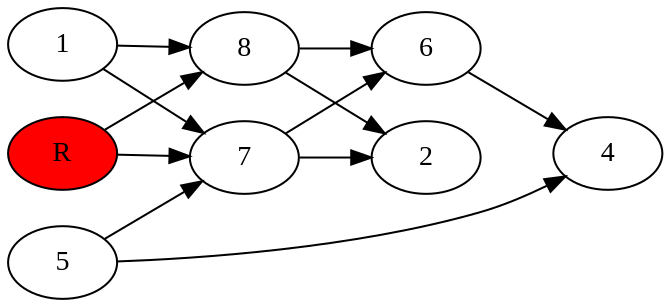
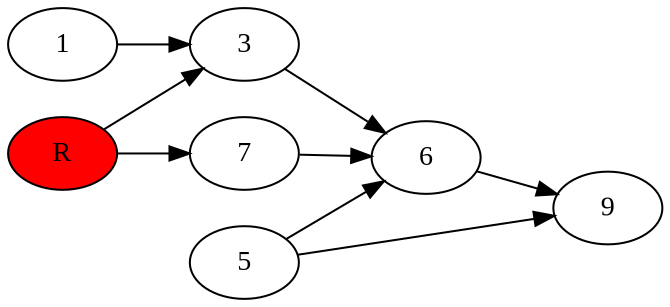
node "8": label "8" -> "3"
edge "1" -> "7": removed
node "4": label "4" -> "9"
node "2": removed
edge "5" -> "7": now "5" -> "6"
